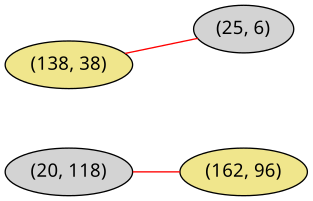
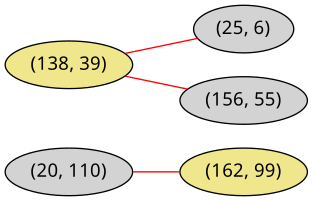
node "(138, 38)": label "(138, 38)" -> "(138, 39)"
node "(156, 55)": added
node "(20, 118)": label "(20, 118)" -> "(20, 110)"
node "(162, 96)": label "(162, 96)" -> "(162, 99)"
